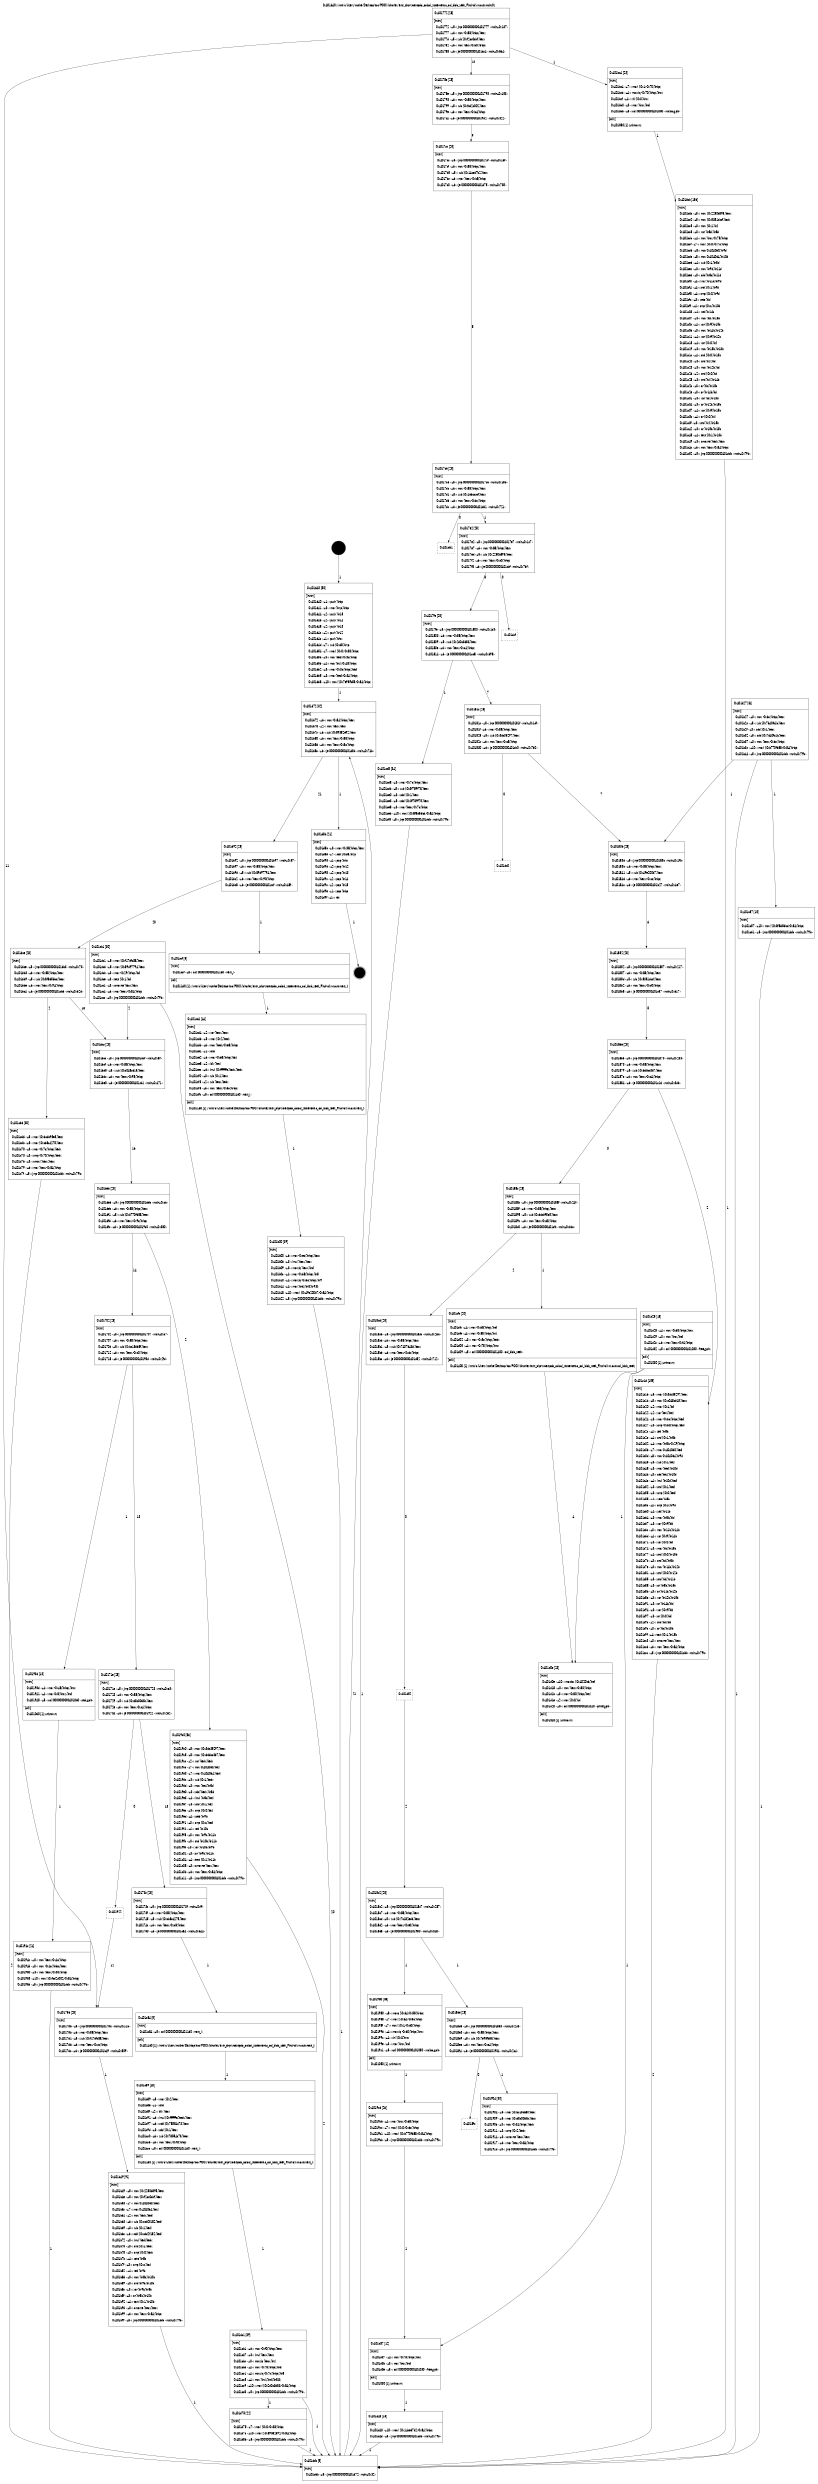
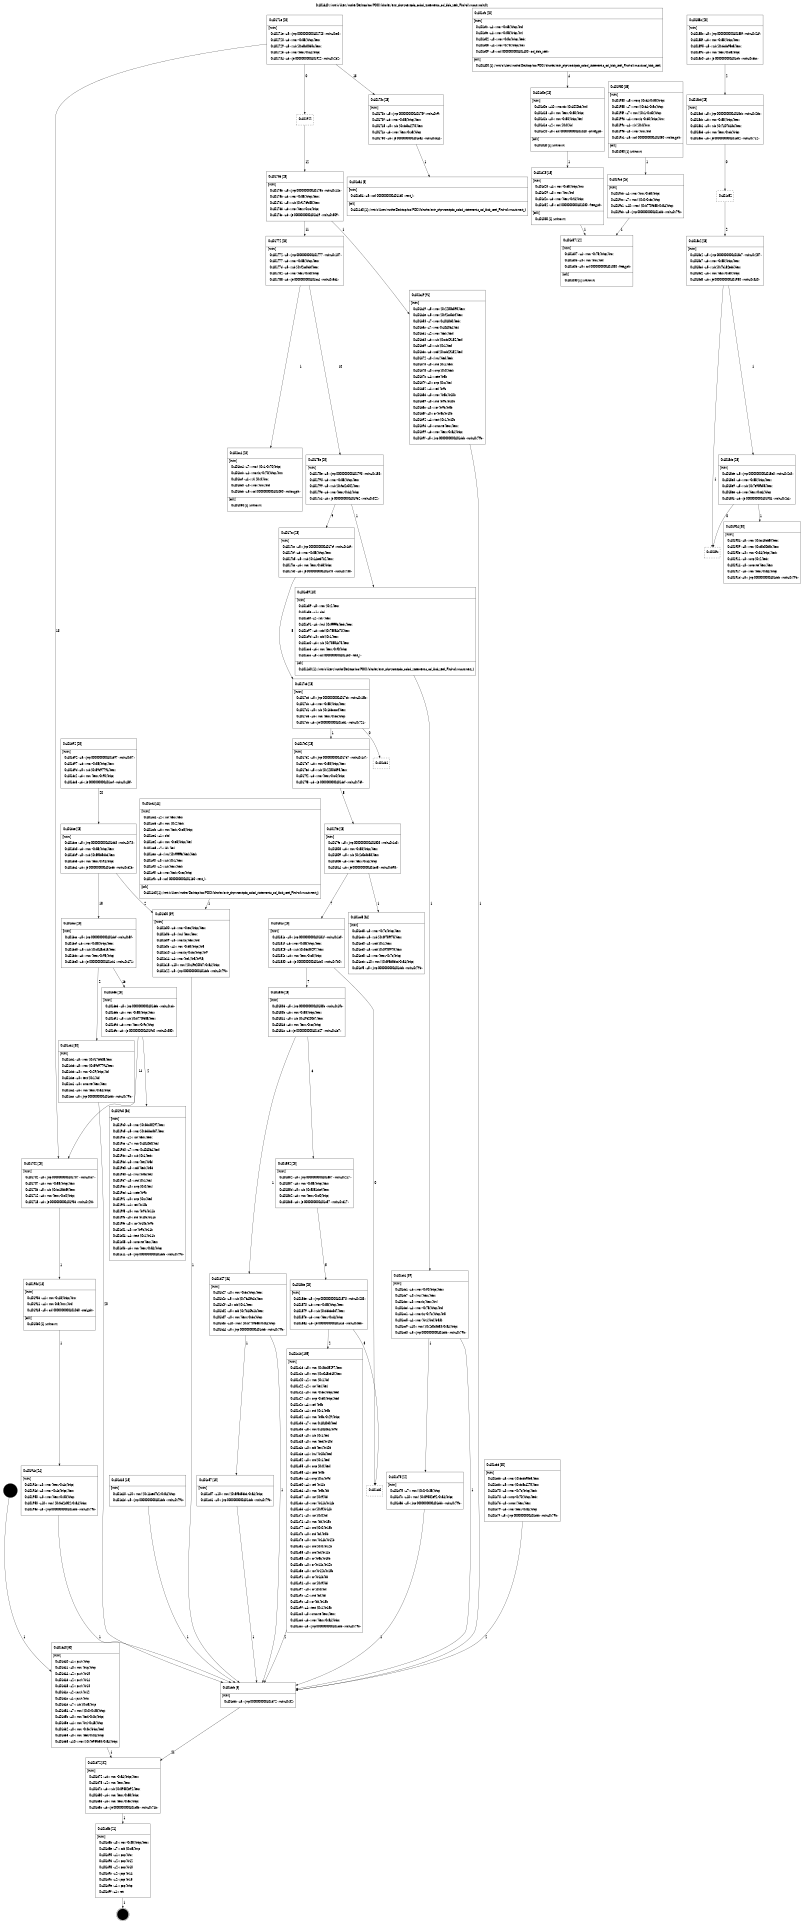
node "0x401bbb [156]": removed
node "0x401daf": removed
edge "0x401672 [32]" -> "0x401692 [28]": removed, label "21"
edge "0x401b27 [34]" -> "0x401836 [28]": reversed
edge "0x401772 [28]" -> "0x401756 [28]": reversed
node "0x401acf [5]": removed
edge "0x401ab1 [30]" -> "0x4016ca [28]": reversed
edge "0x4016ae [28]" -> "0x401c66 [30]": now "0x4016ae [28]" -> "0x401b00 [39]"
edge "0x40186e [28]" -> "0x40188a [28]": now "0x40186e [28]" -> "0x401da0"
edge "0x40188a [28]" -> "0x401cfa [20]": removed, label "1"
edge "0x401d25 [18]" -> "0x401d0e [23]": reversed
edge "0x401702 [28]" -> "0x40171e [28]": reversed
edge "0x401cd8 [34]" -> "0x401ddb [5]": removed, label "1"
edge "0x4018c2 [28]" -> "0x401980 [38]": now "0x4018c2 [28]" -> "0x4018fa"
edge "0x401c84 [5]" -> "0x401c89 [40]": now "0x40178e [28]" -> "0x401c89 [40]"
edge "0x4019c0 [86]" -> "0x401ddb [5]": removed, label "2"
edge "0x401d37 [12]" -> "0x401d43 [15]": removed, label "1"
